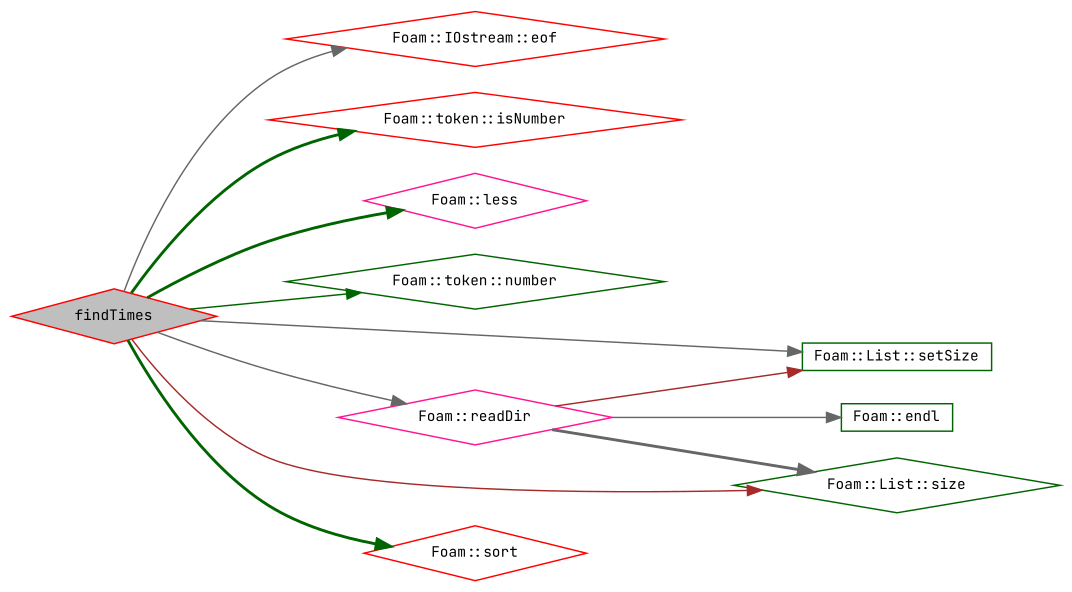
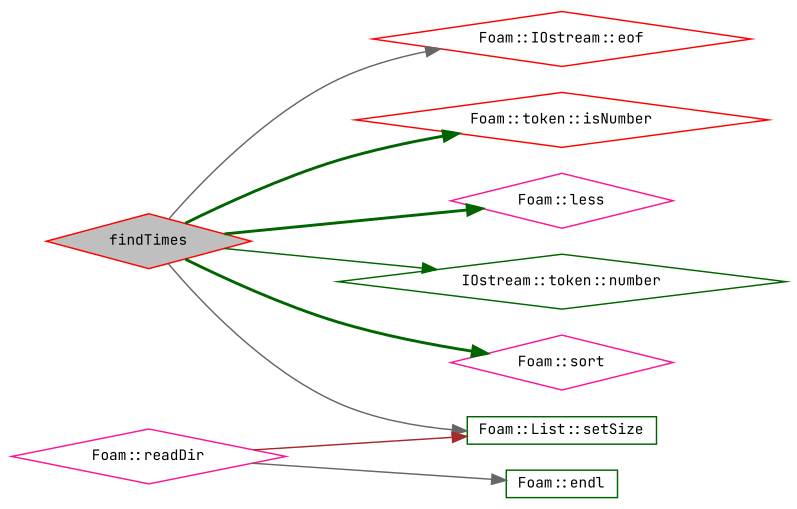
node "Foam::token::number": label "Foam::token::number" -> "IOstream::token::number"
edge "findTimes" -> "Foam::readDir": removed
node "Foam::List::size": removed
node "Foam::sort": color red -> deeppink
